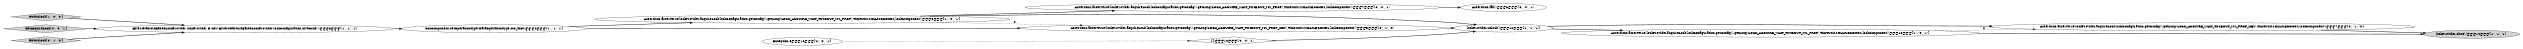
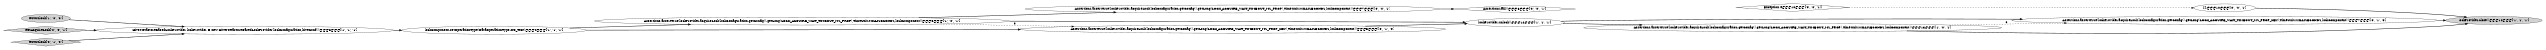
node "Assertions.fail()@@@8@@@['0', '0', '1']": shape ellipse -> diamond
node "testUnlock['1', '0', '0']": shape diamond -> ellipse
edge "{}@@@10@@@['0', '0', '1']" -> "lockProvider.unlock()@@@12@@@['1', '1', '1']": now "{}@@@10@@@['0', '0', '1']" -> "lockProvider.close()@@@14@@@['1', '1', '1']"
node "Exception e@@@10@@@['0', '0', '1']": shape ellipse -> diamond
node "{}@@@10@@@['0', '0', '1']": shape diamond -> ellipse
